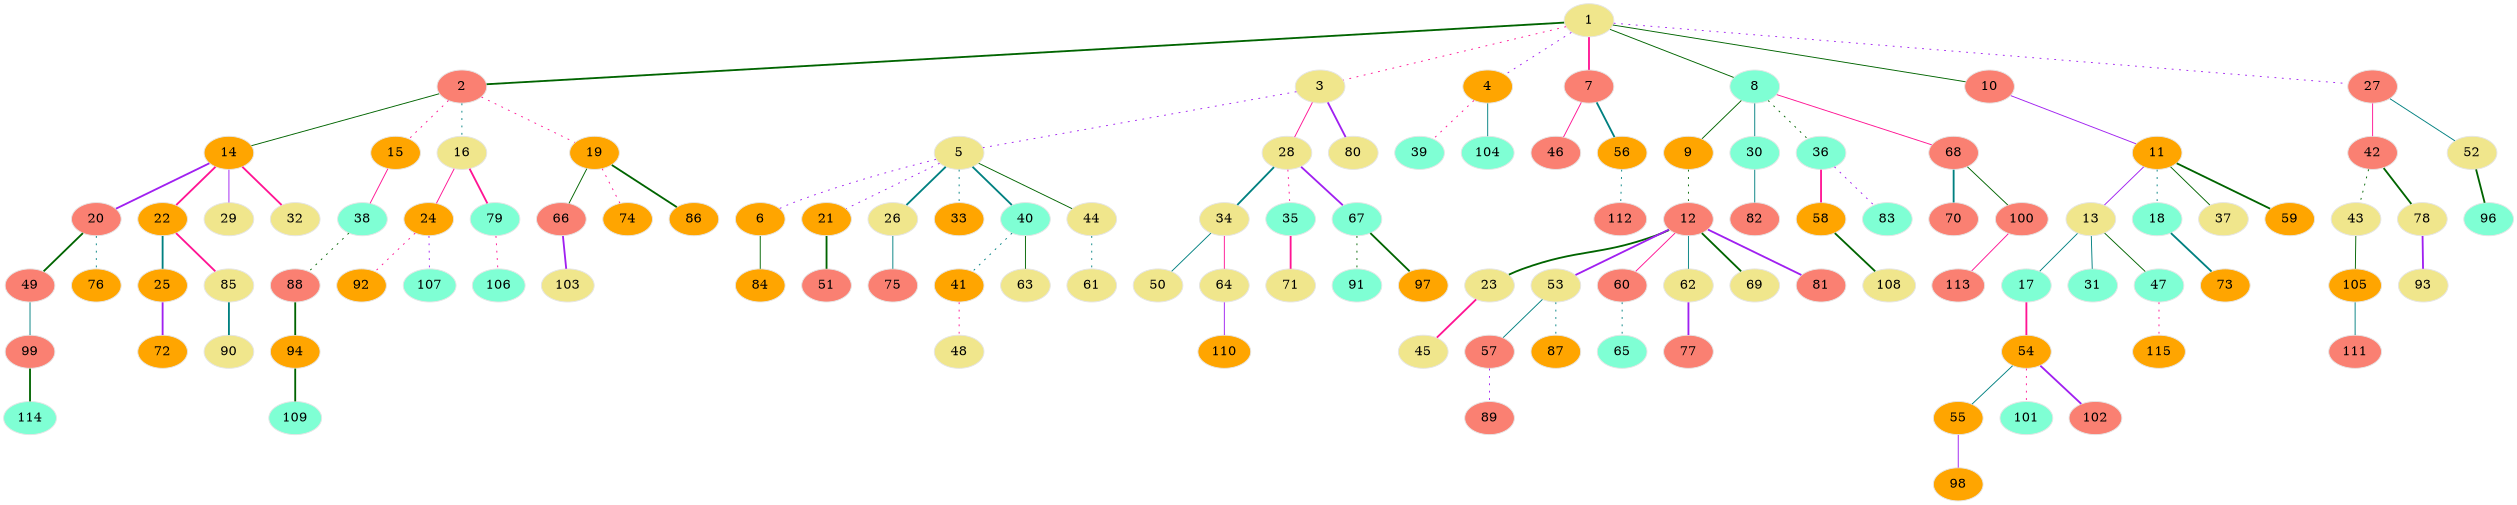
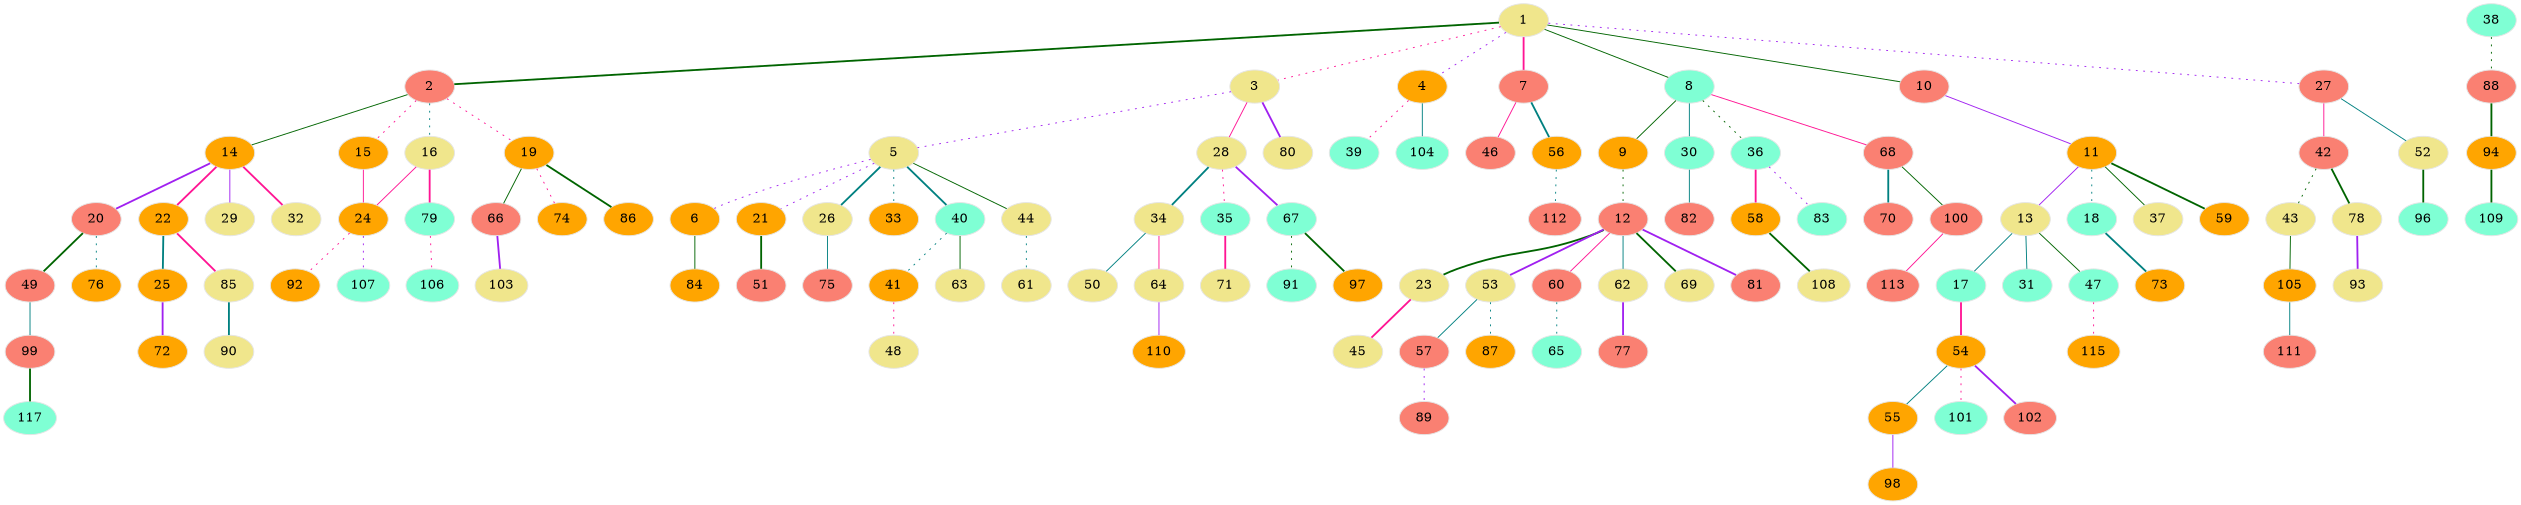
edge "15" -- "38": now "15" -- "24"
node "114": label "114" -> "117"
